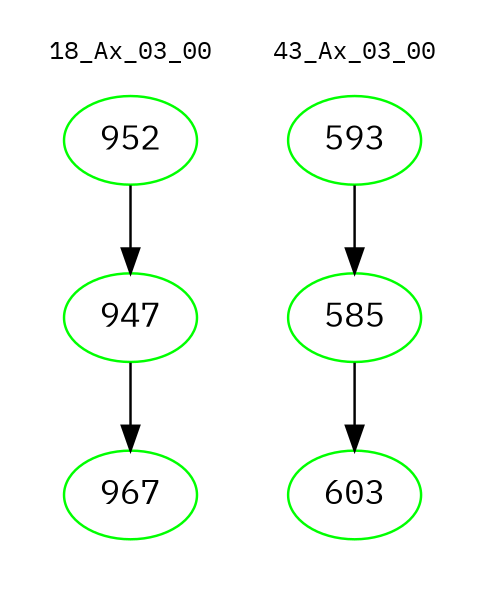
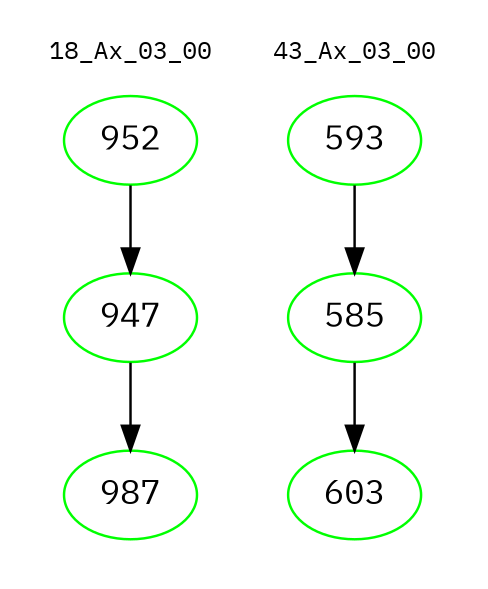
node "967": label "967" -> "987"
